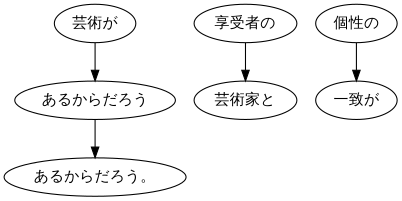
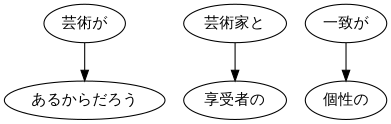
edge "享受者の" -> "芸術家と": reversed
edge "個性の" -> "一致が": reversed
node "あるからだろう。": removed
